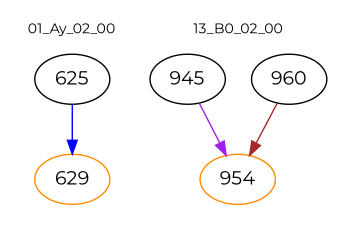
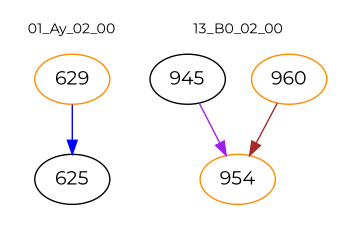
node "960": color black -> darkorange
edge "625" -> "629": reversed
